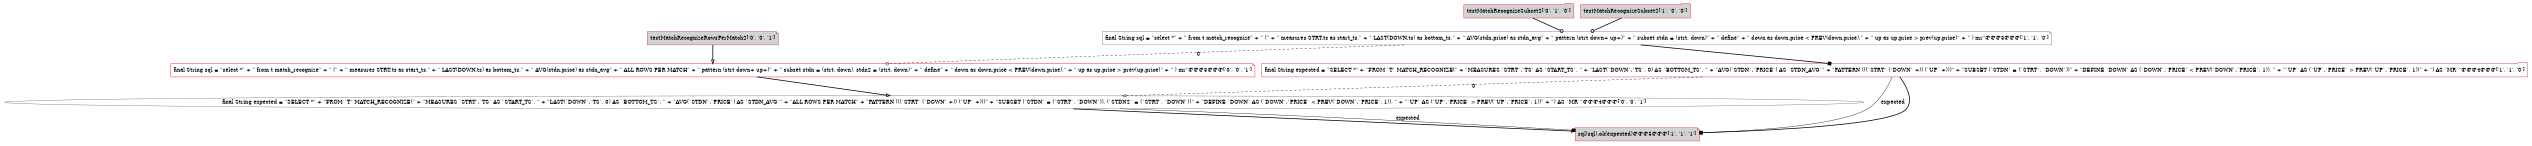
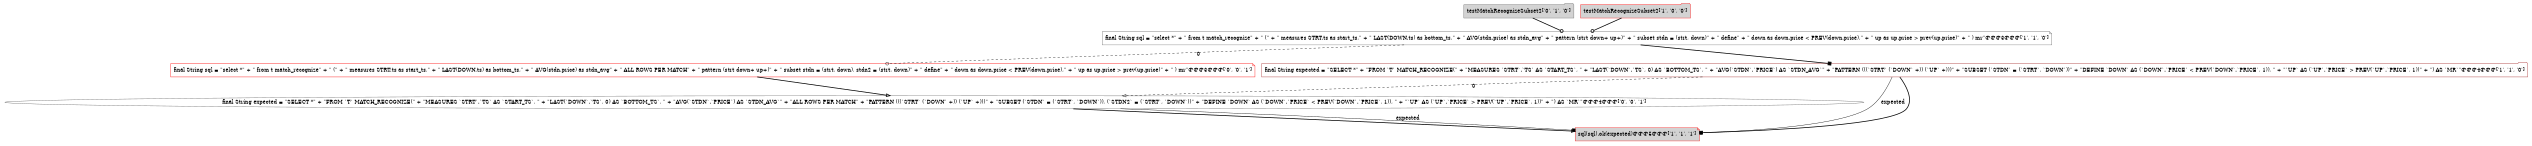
node "testMatchRecognizeSubset2['0', '1', '0']": color red -> gray40
node "testMatchRecognizeRowsPerMatch2['0', '0', '1']": removed
